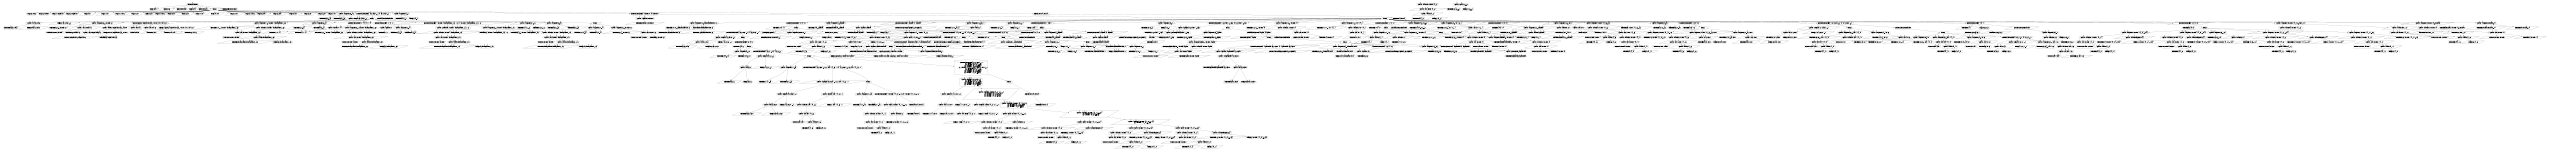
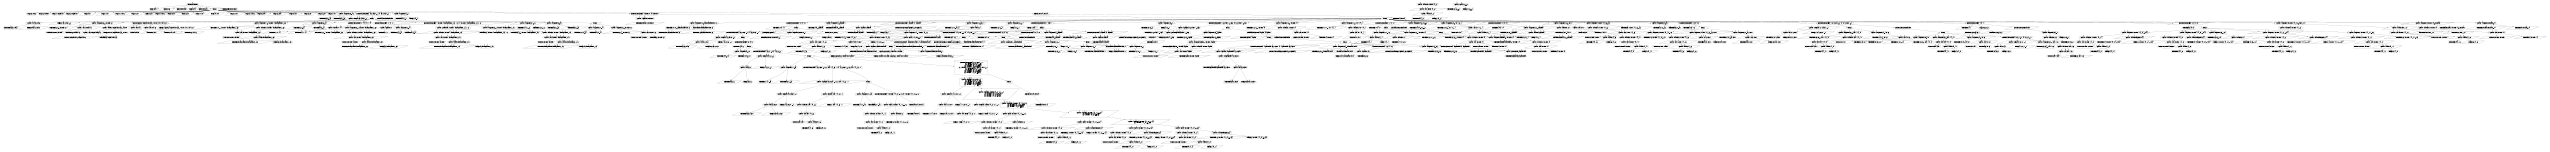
node "(CONTROL_STRUCTURE,break;,break;)": label "(CONTROL_STRUCTURE,break;,break;)" -> "(CONTROL_CONTROL,break;,break;)"
node "(cast,strlen(s))": label "(cast,strlen(s))" -> "(strlen,strlen(s))"
node "(LITERAL,1,*(_DWORD *)(v9 + 16) == v6[1])": added
